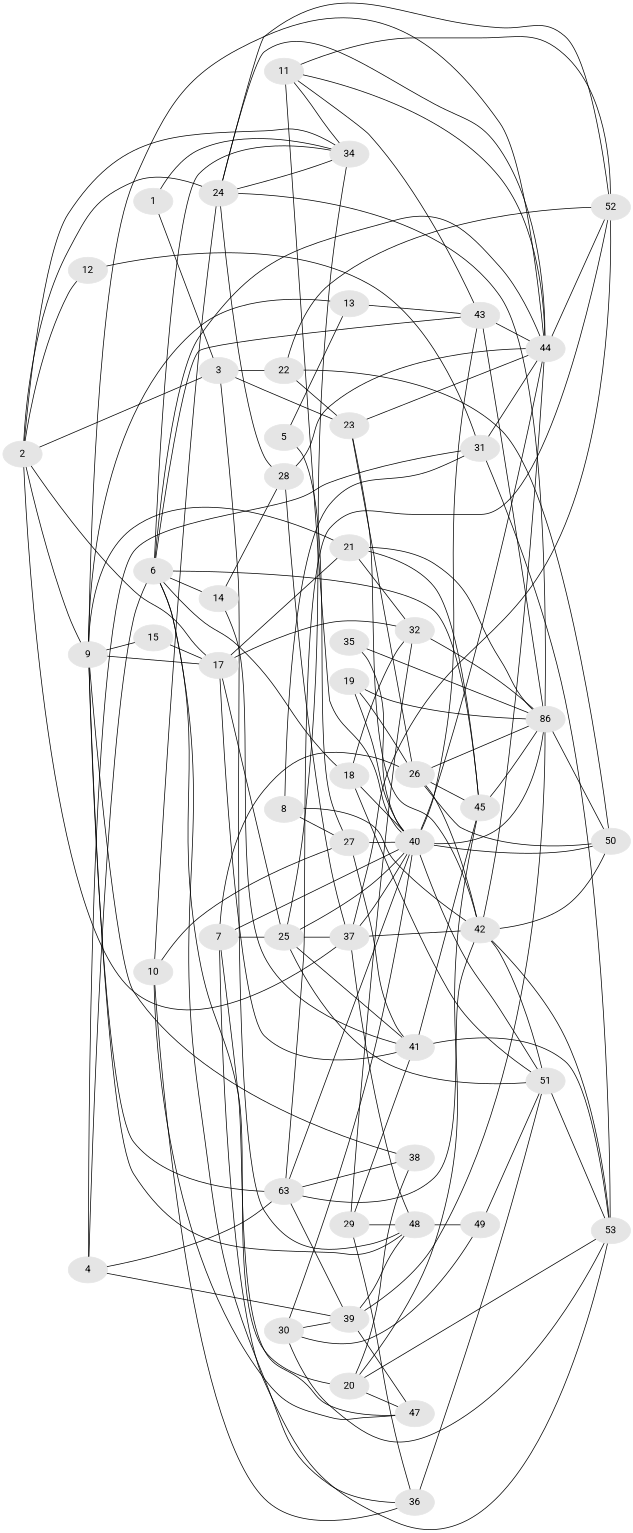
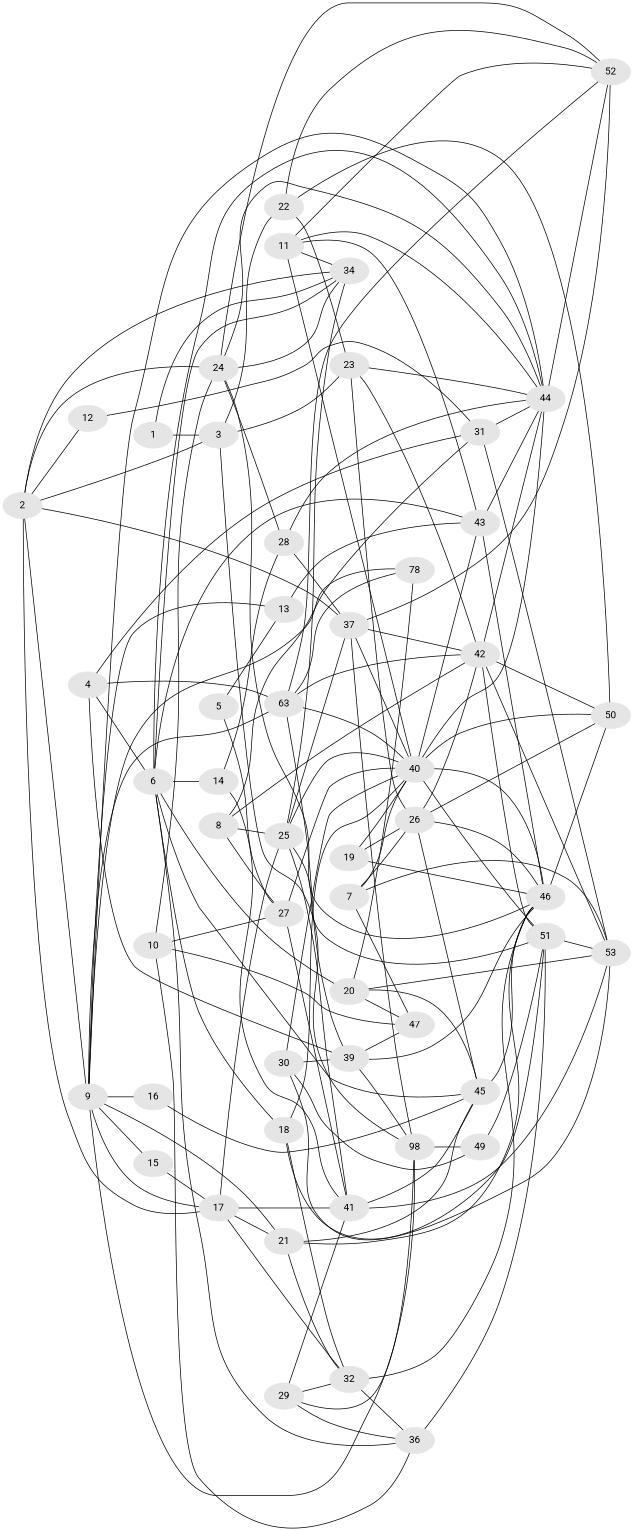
node "35": removed
node "86": label "86" -> "46"
edge "7" -- "25": now "8" -- "25"
node "16": added
node "38": label "38" -> "78"
node "48": label "48" -> "98"
edge "32" -- "36": added
